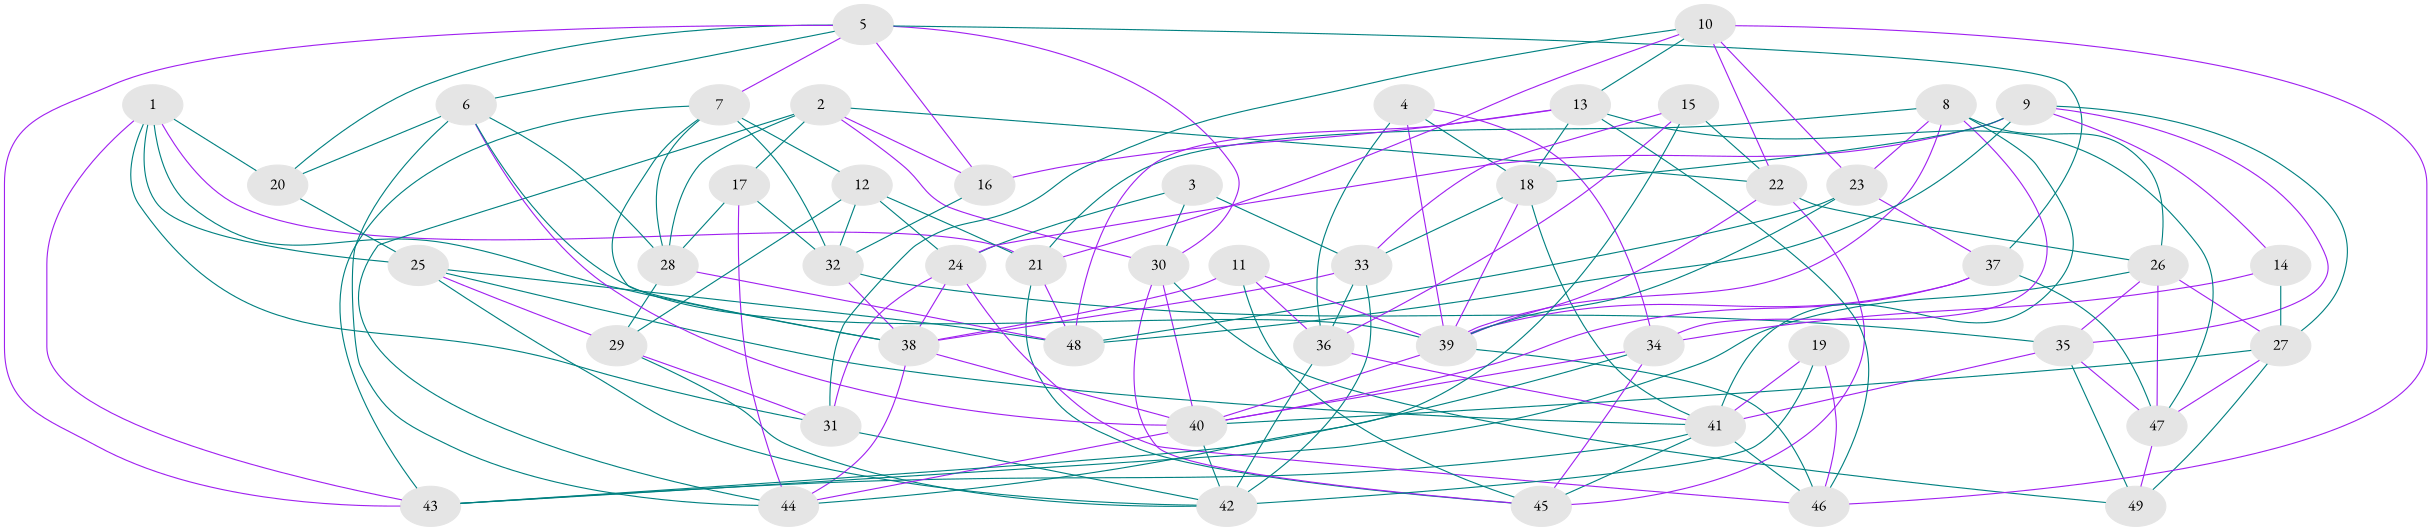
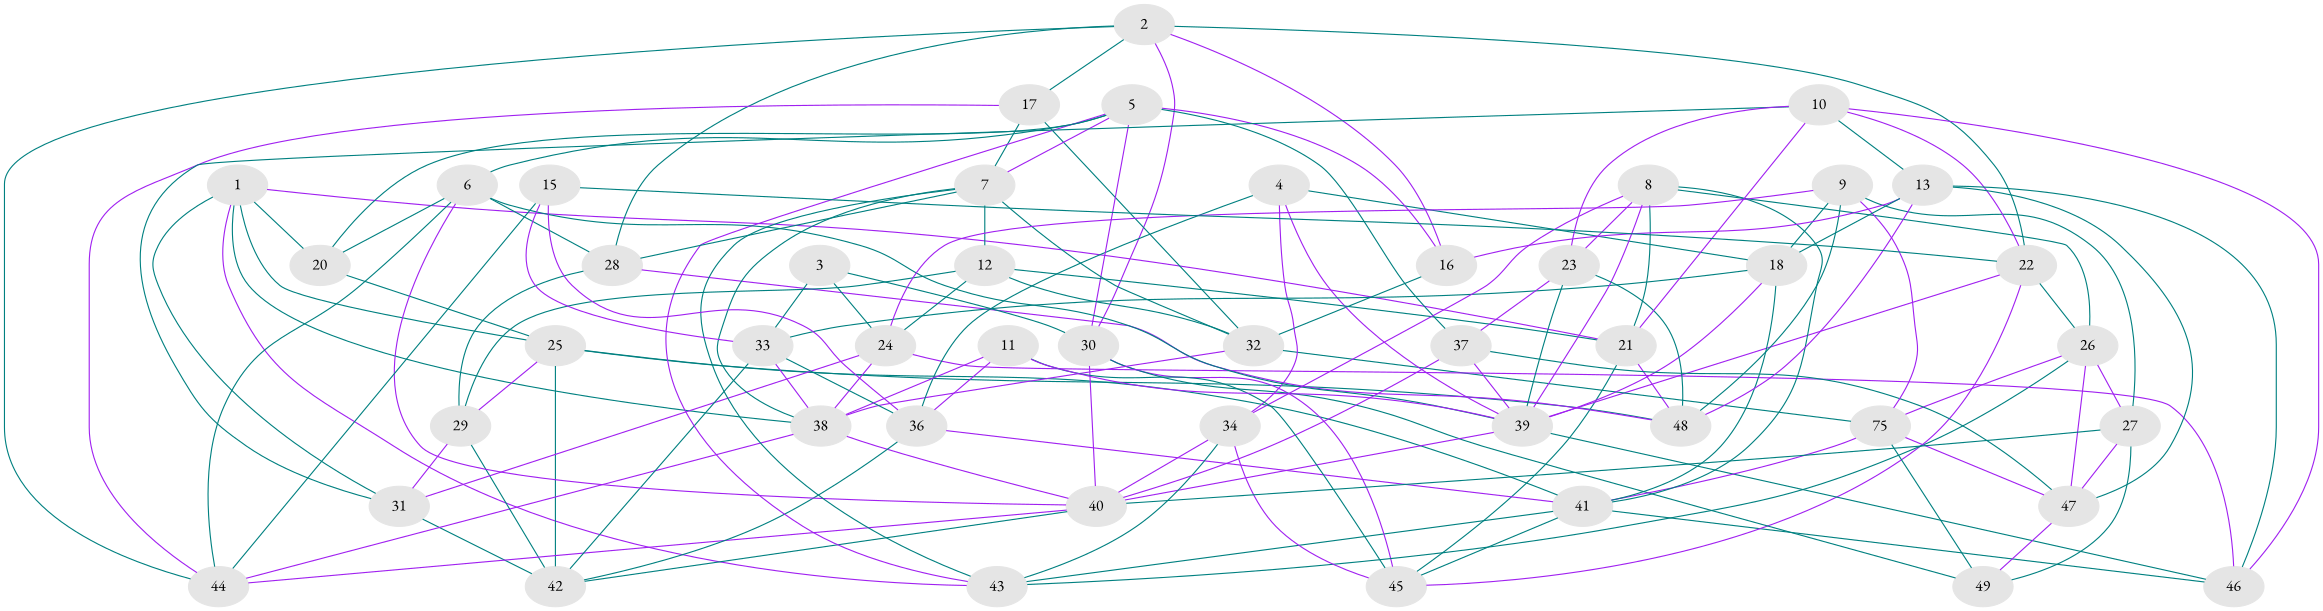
edge "17" -- "28": now "17" -- "7"
node "14": removed
node "19": removed
node "35": label "35" -> "75"
